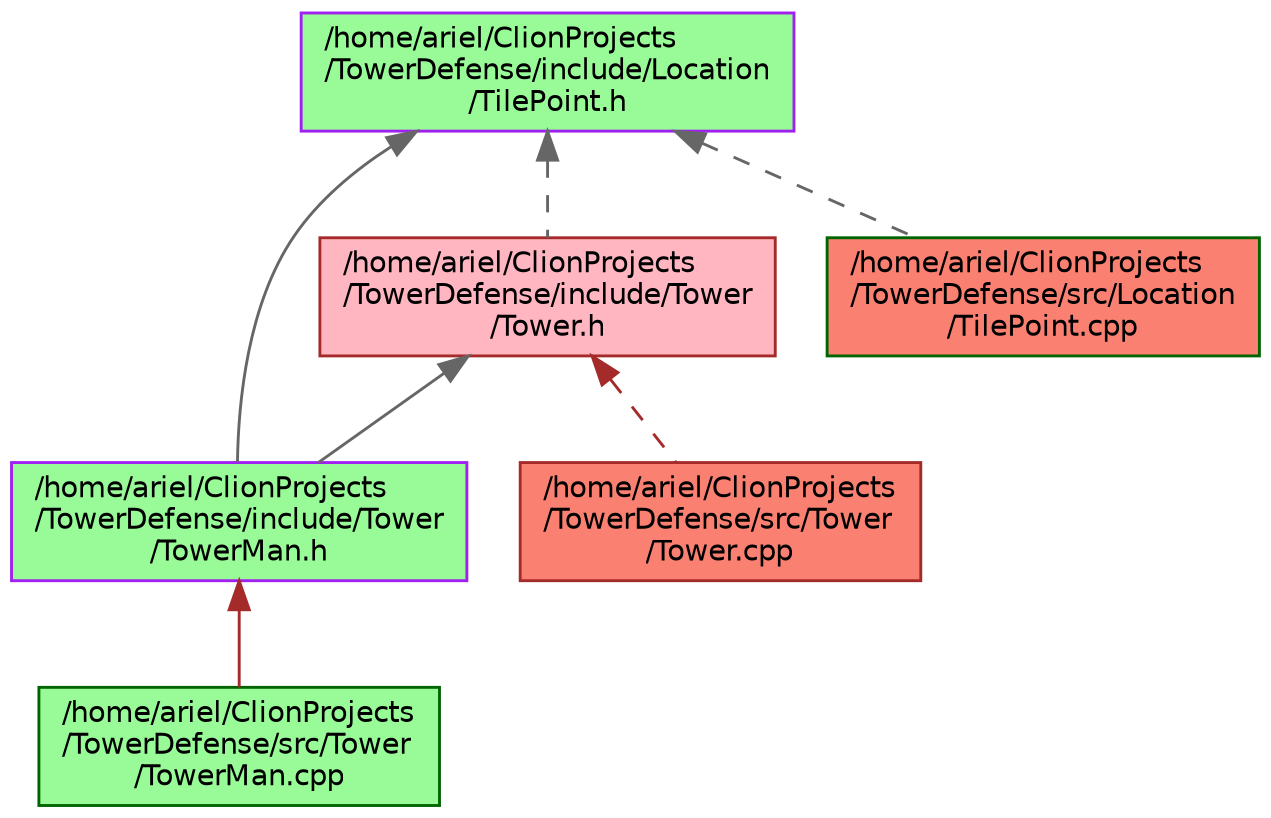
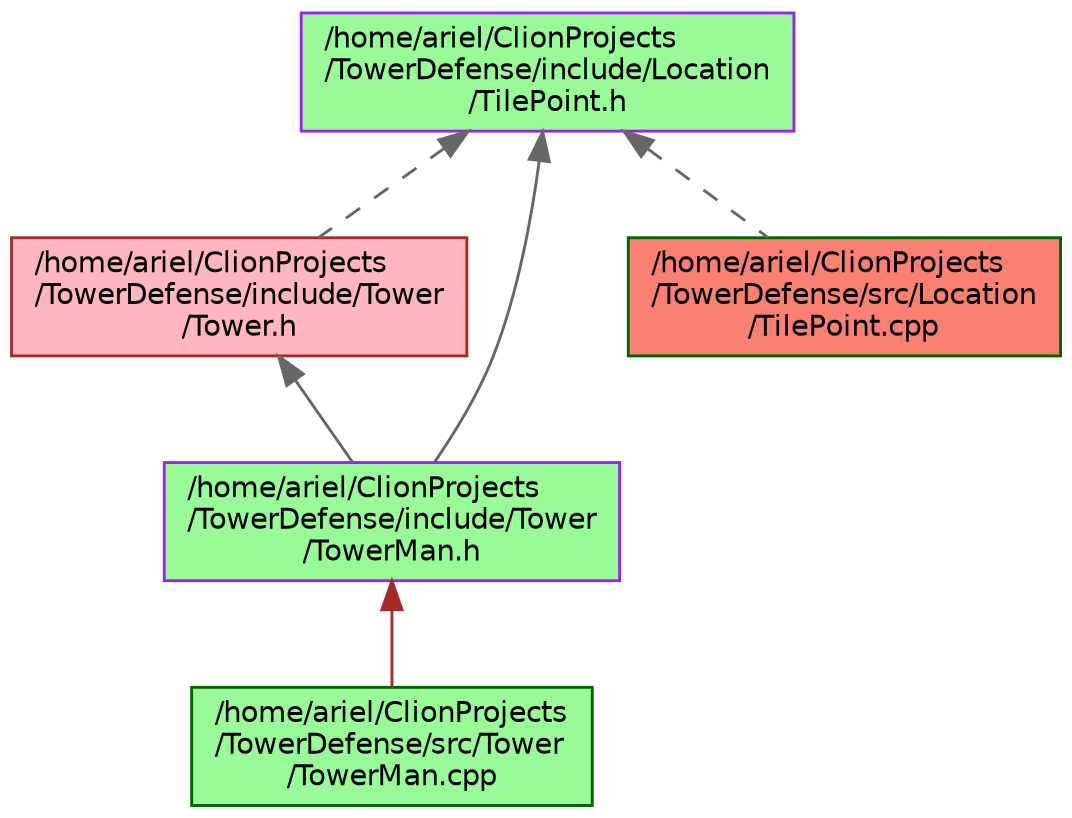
node "/home/ariel/ClionProjects /TowerDefense/src/Tower /Tower.cpp": removed
